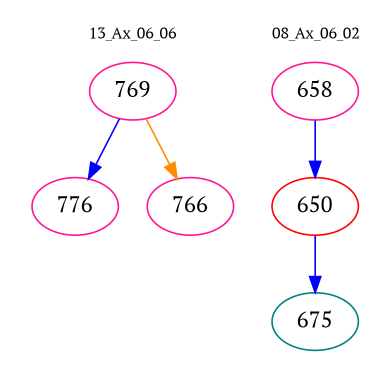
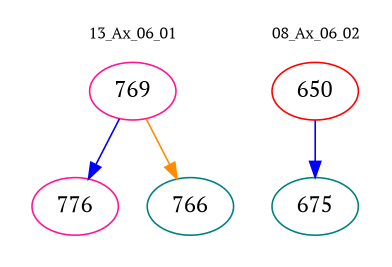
cluster "13_Ax_06_06": label "13_Ax_06_06" -> "13_Ax_06_01"
node "658": removed
node "766": color deeppink -> teal
